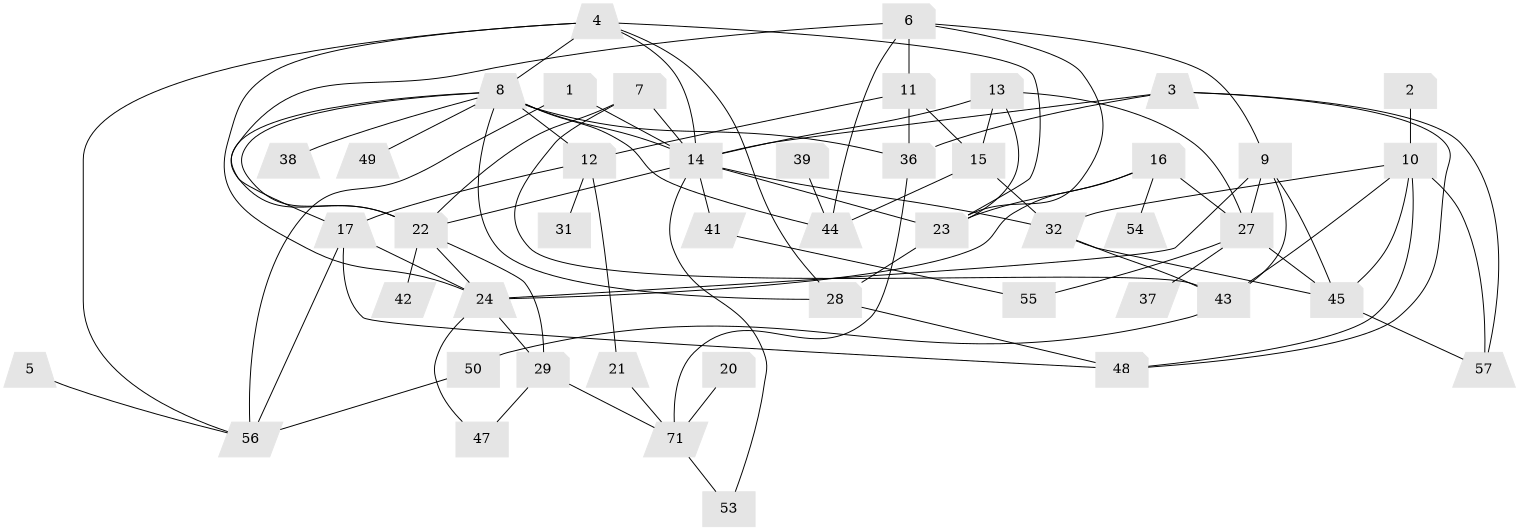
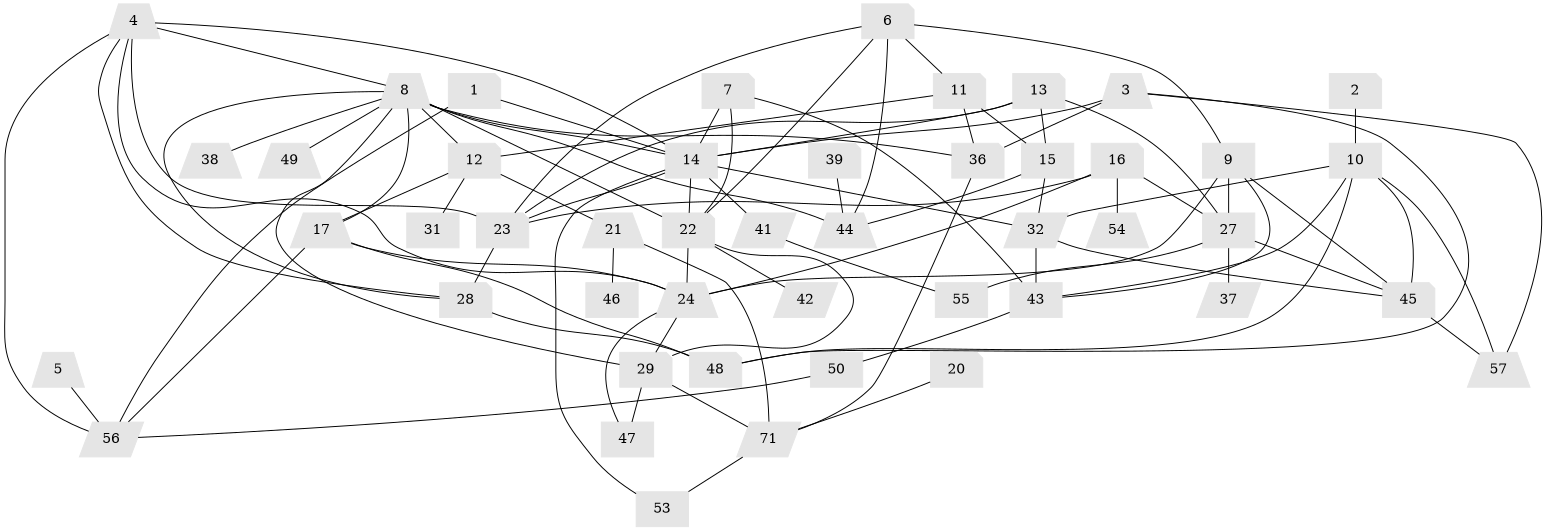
edge "8" -- "29": added
node "46": added
